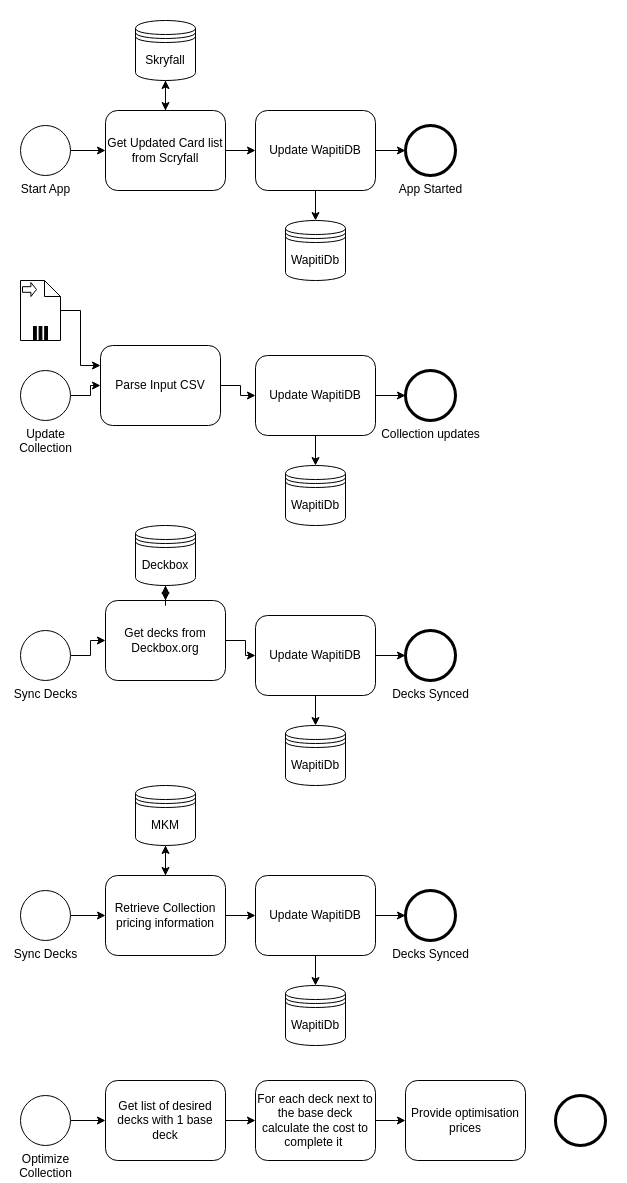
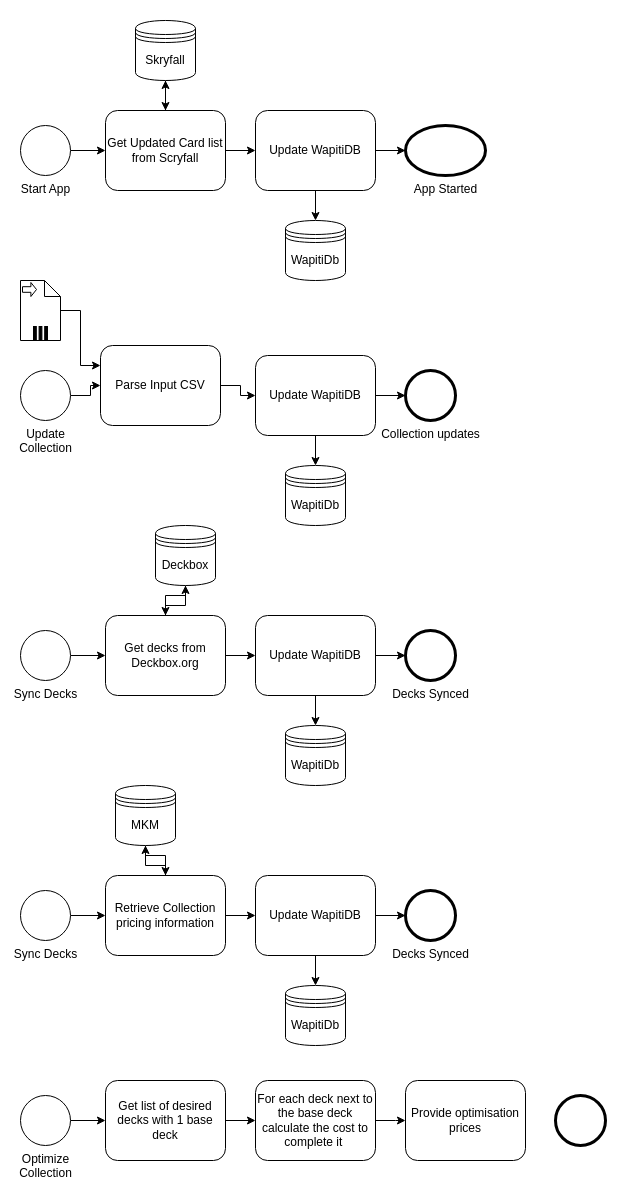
node "App Started": size 50x50 -> 80x50
node "Deckbox": moved (166, 556) -> (186, 556)
node "Get decks from Deckbox.org": moved (166, 641) -> (166, 656)
node "MKM": moved (166, 816) -> (146, 816)
